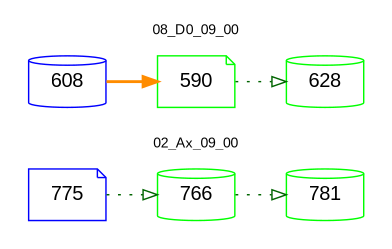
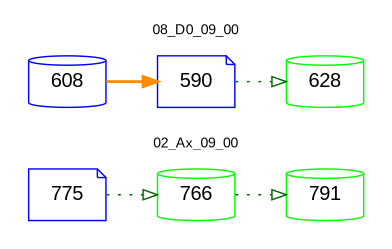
node "590": color green -> blue
node "781": label "781" -> "791"
